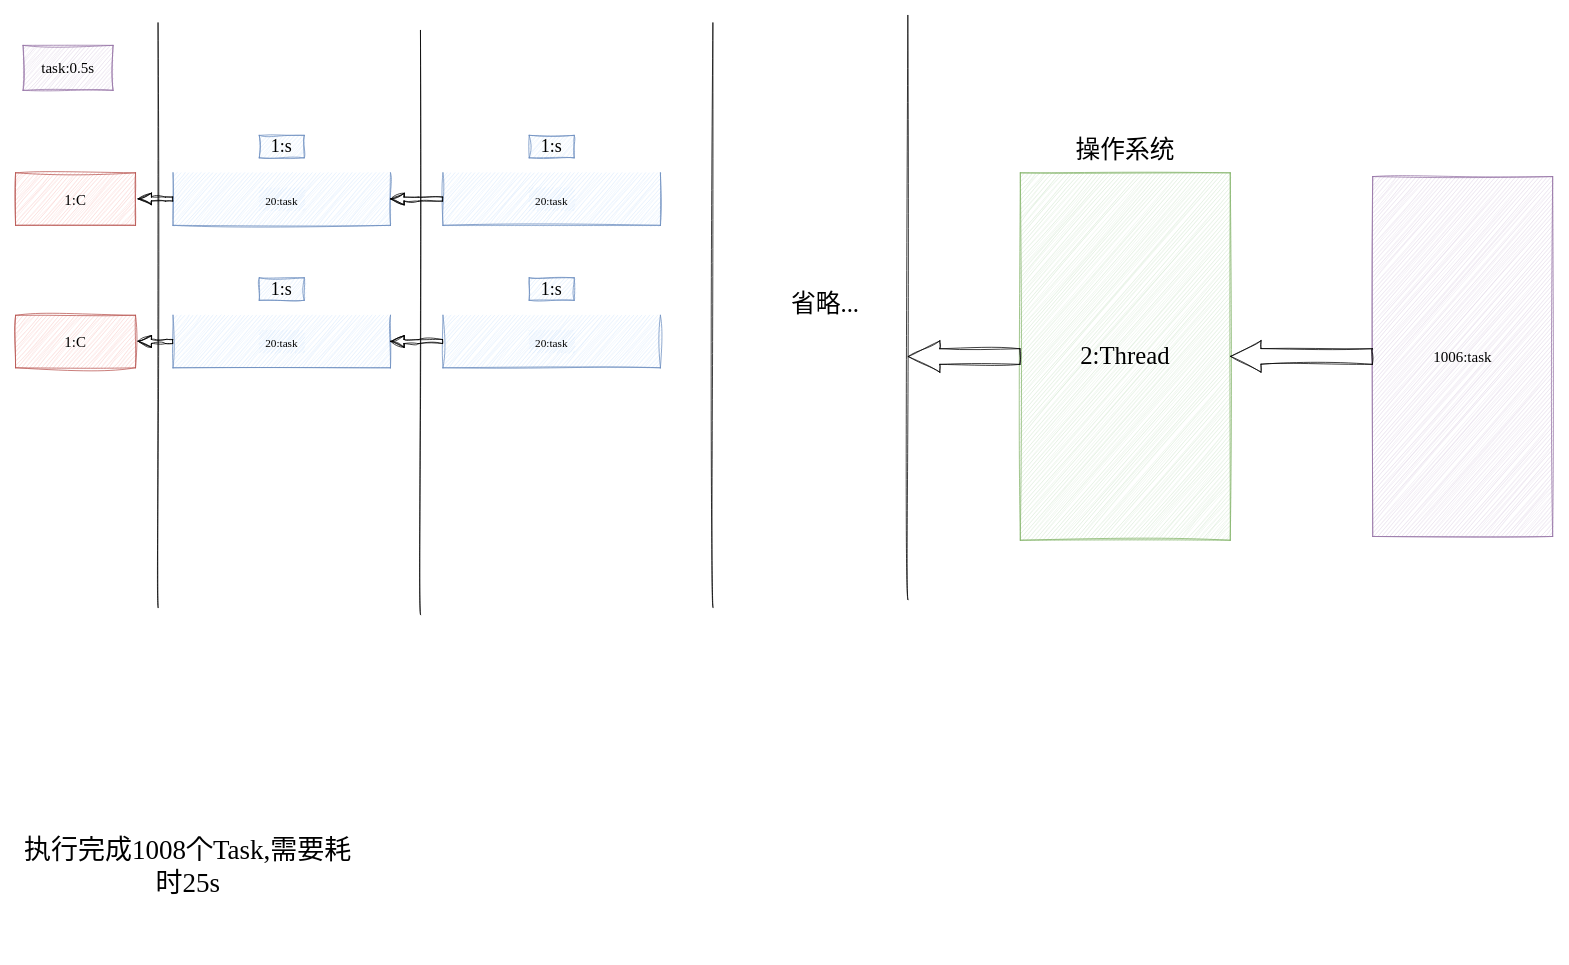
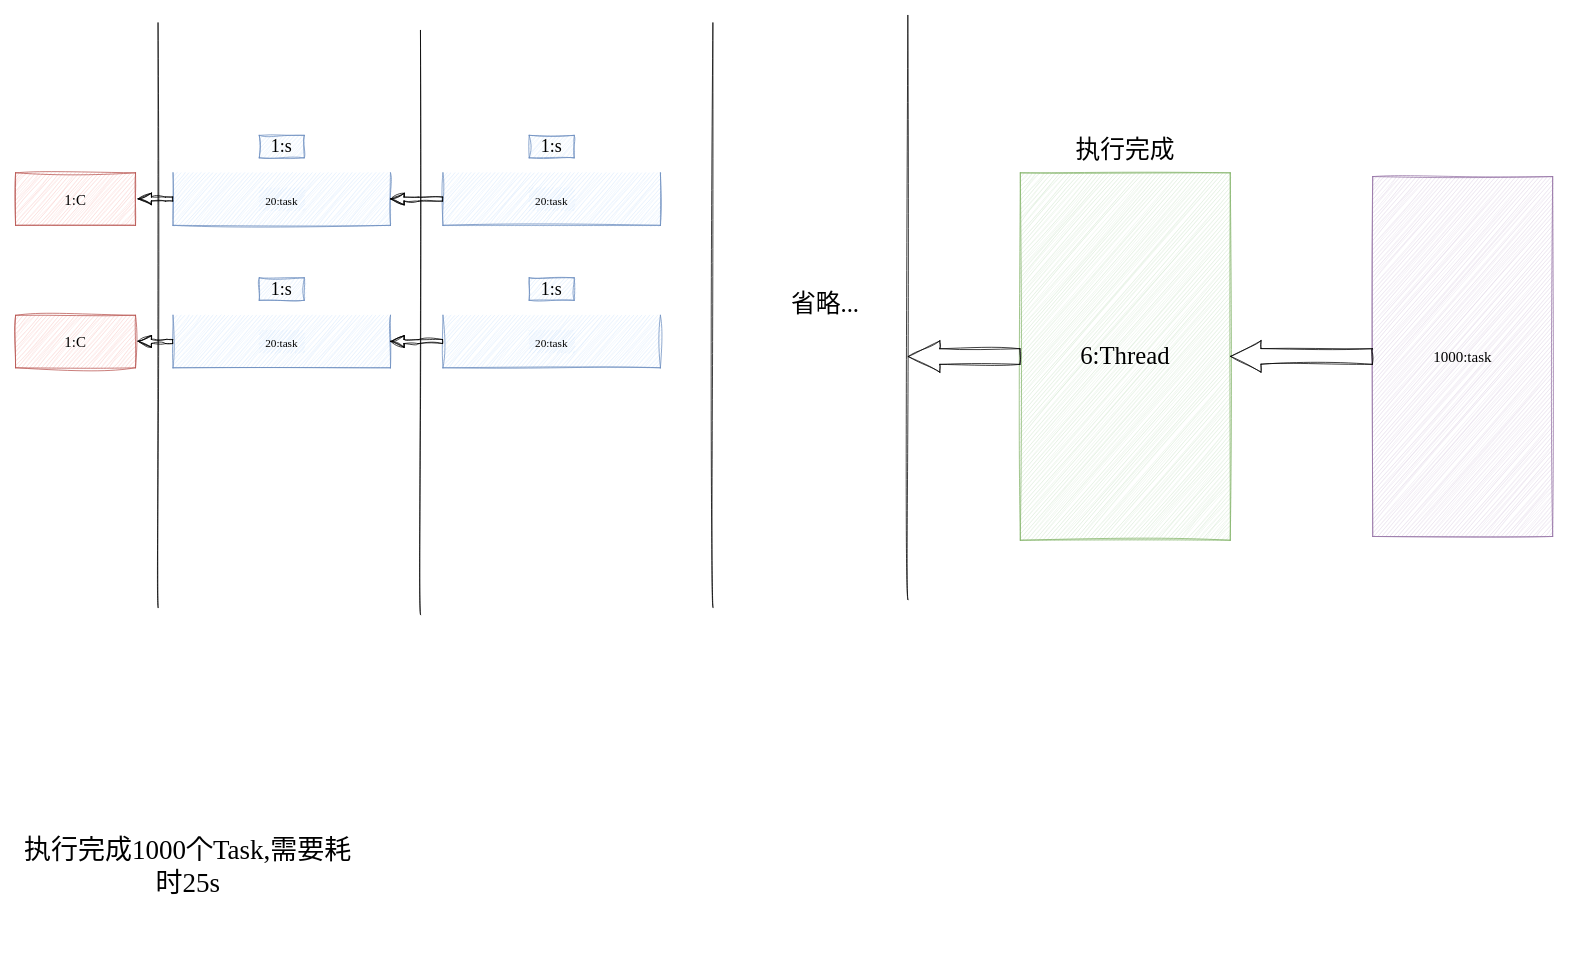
node "task:0.5s": removed
node "操作系统": label "操作系统" -> "执行完成"
node "2:Thread": label "2:Thread" -> "6:Thread"
node "1006:task": label "1006:task" -> "1000:task"
node "执行完成1008个Task,需要耗时25s": label "执行完成1008个Task,需要耗时25s" -> "执行完成1000个Task,需要耗时25s"
